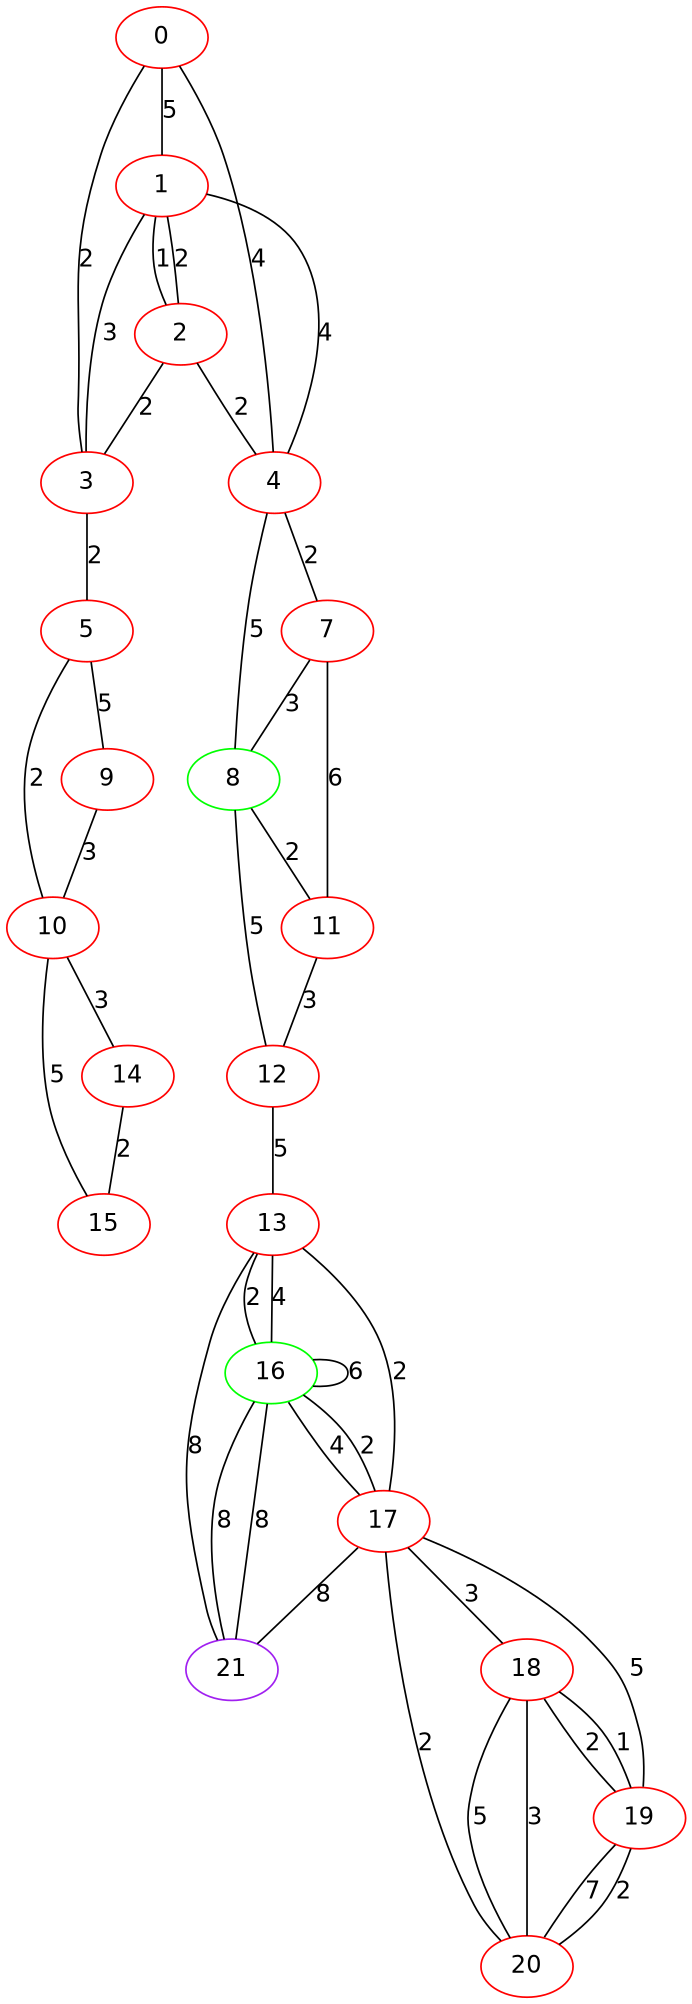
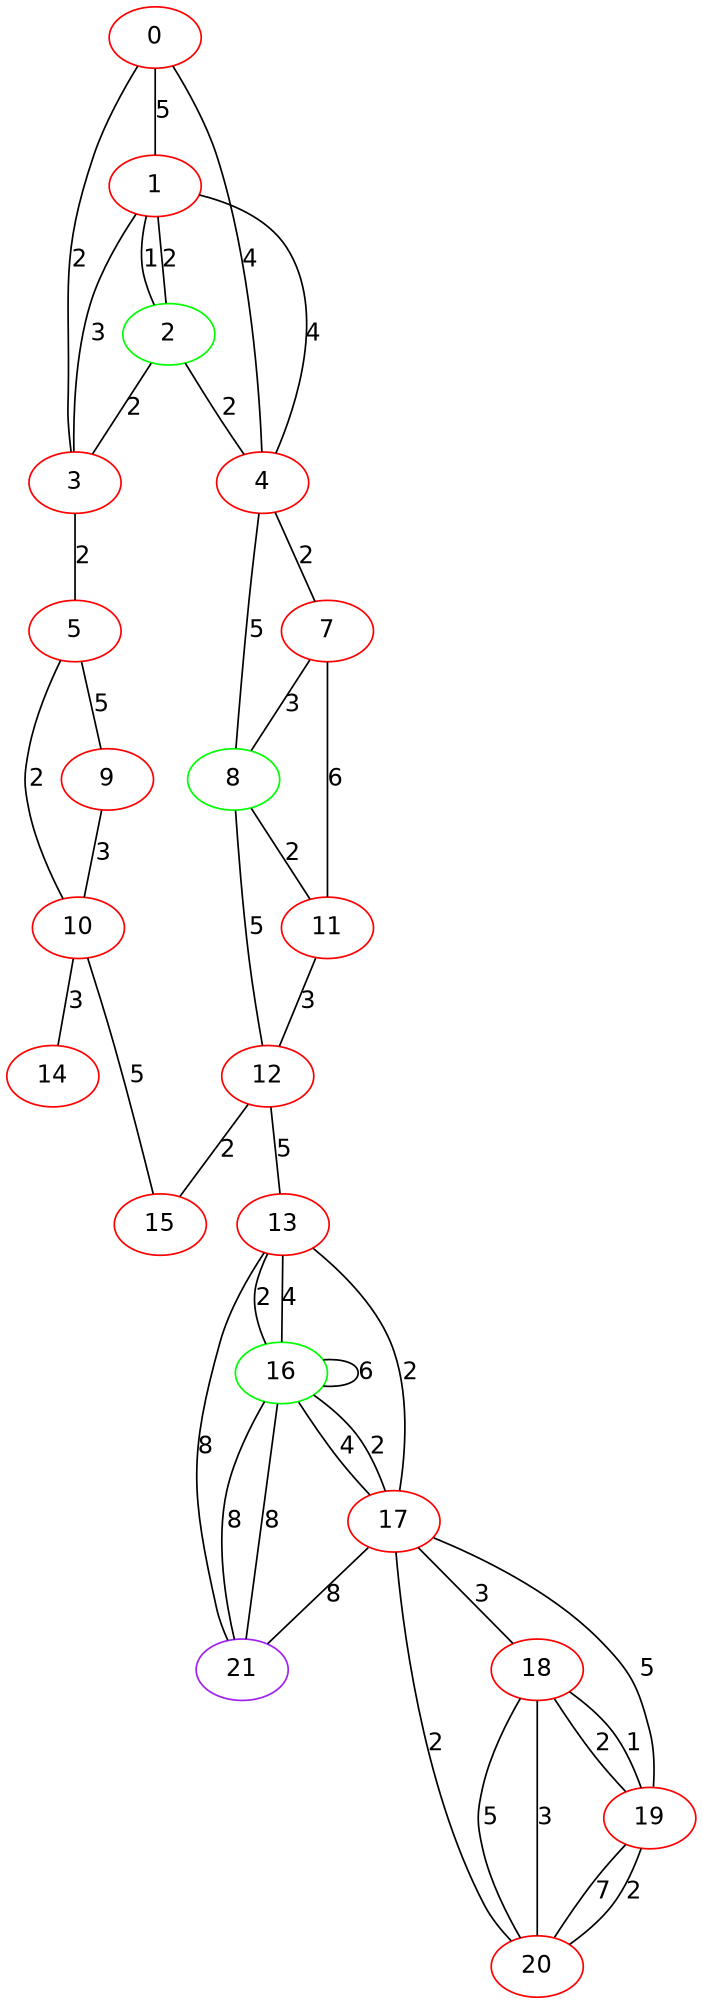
node "2": color red -> green
edge "14" -- "15": now "12" -- "15"
